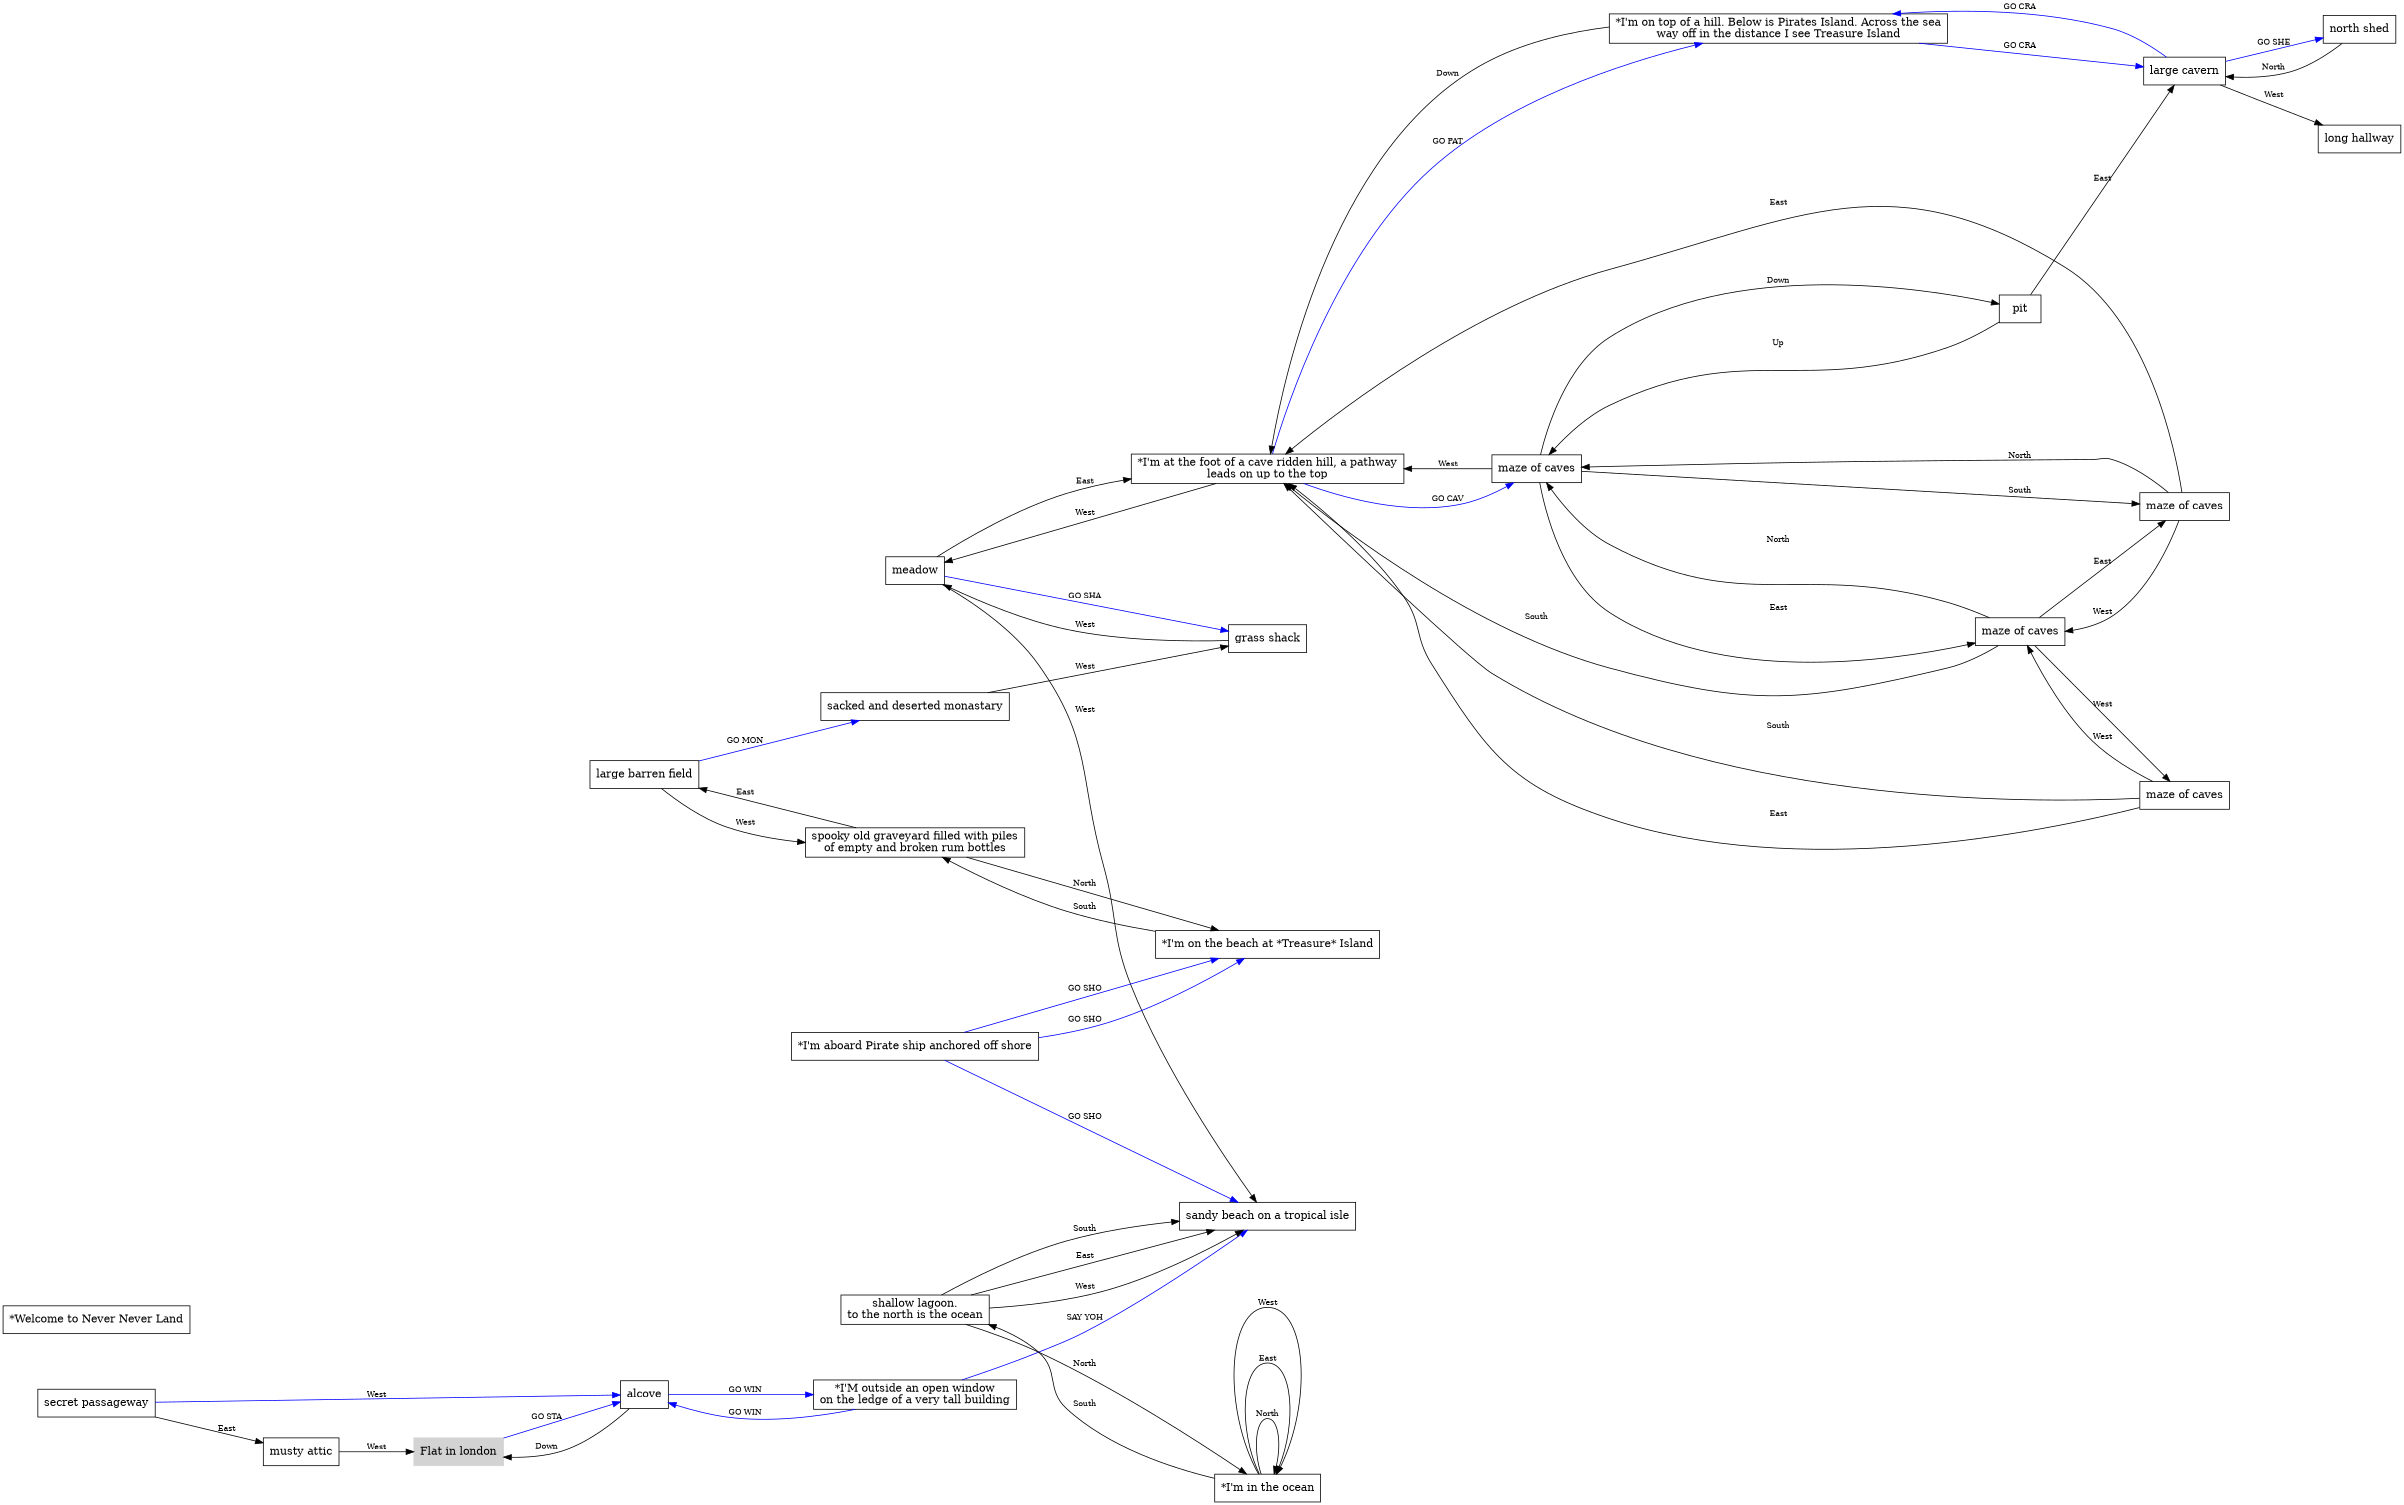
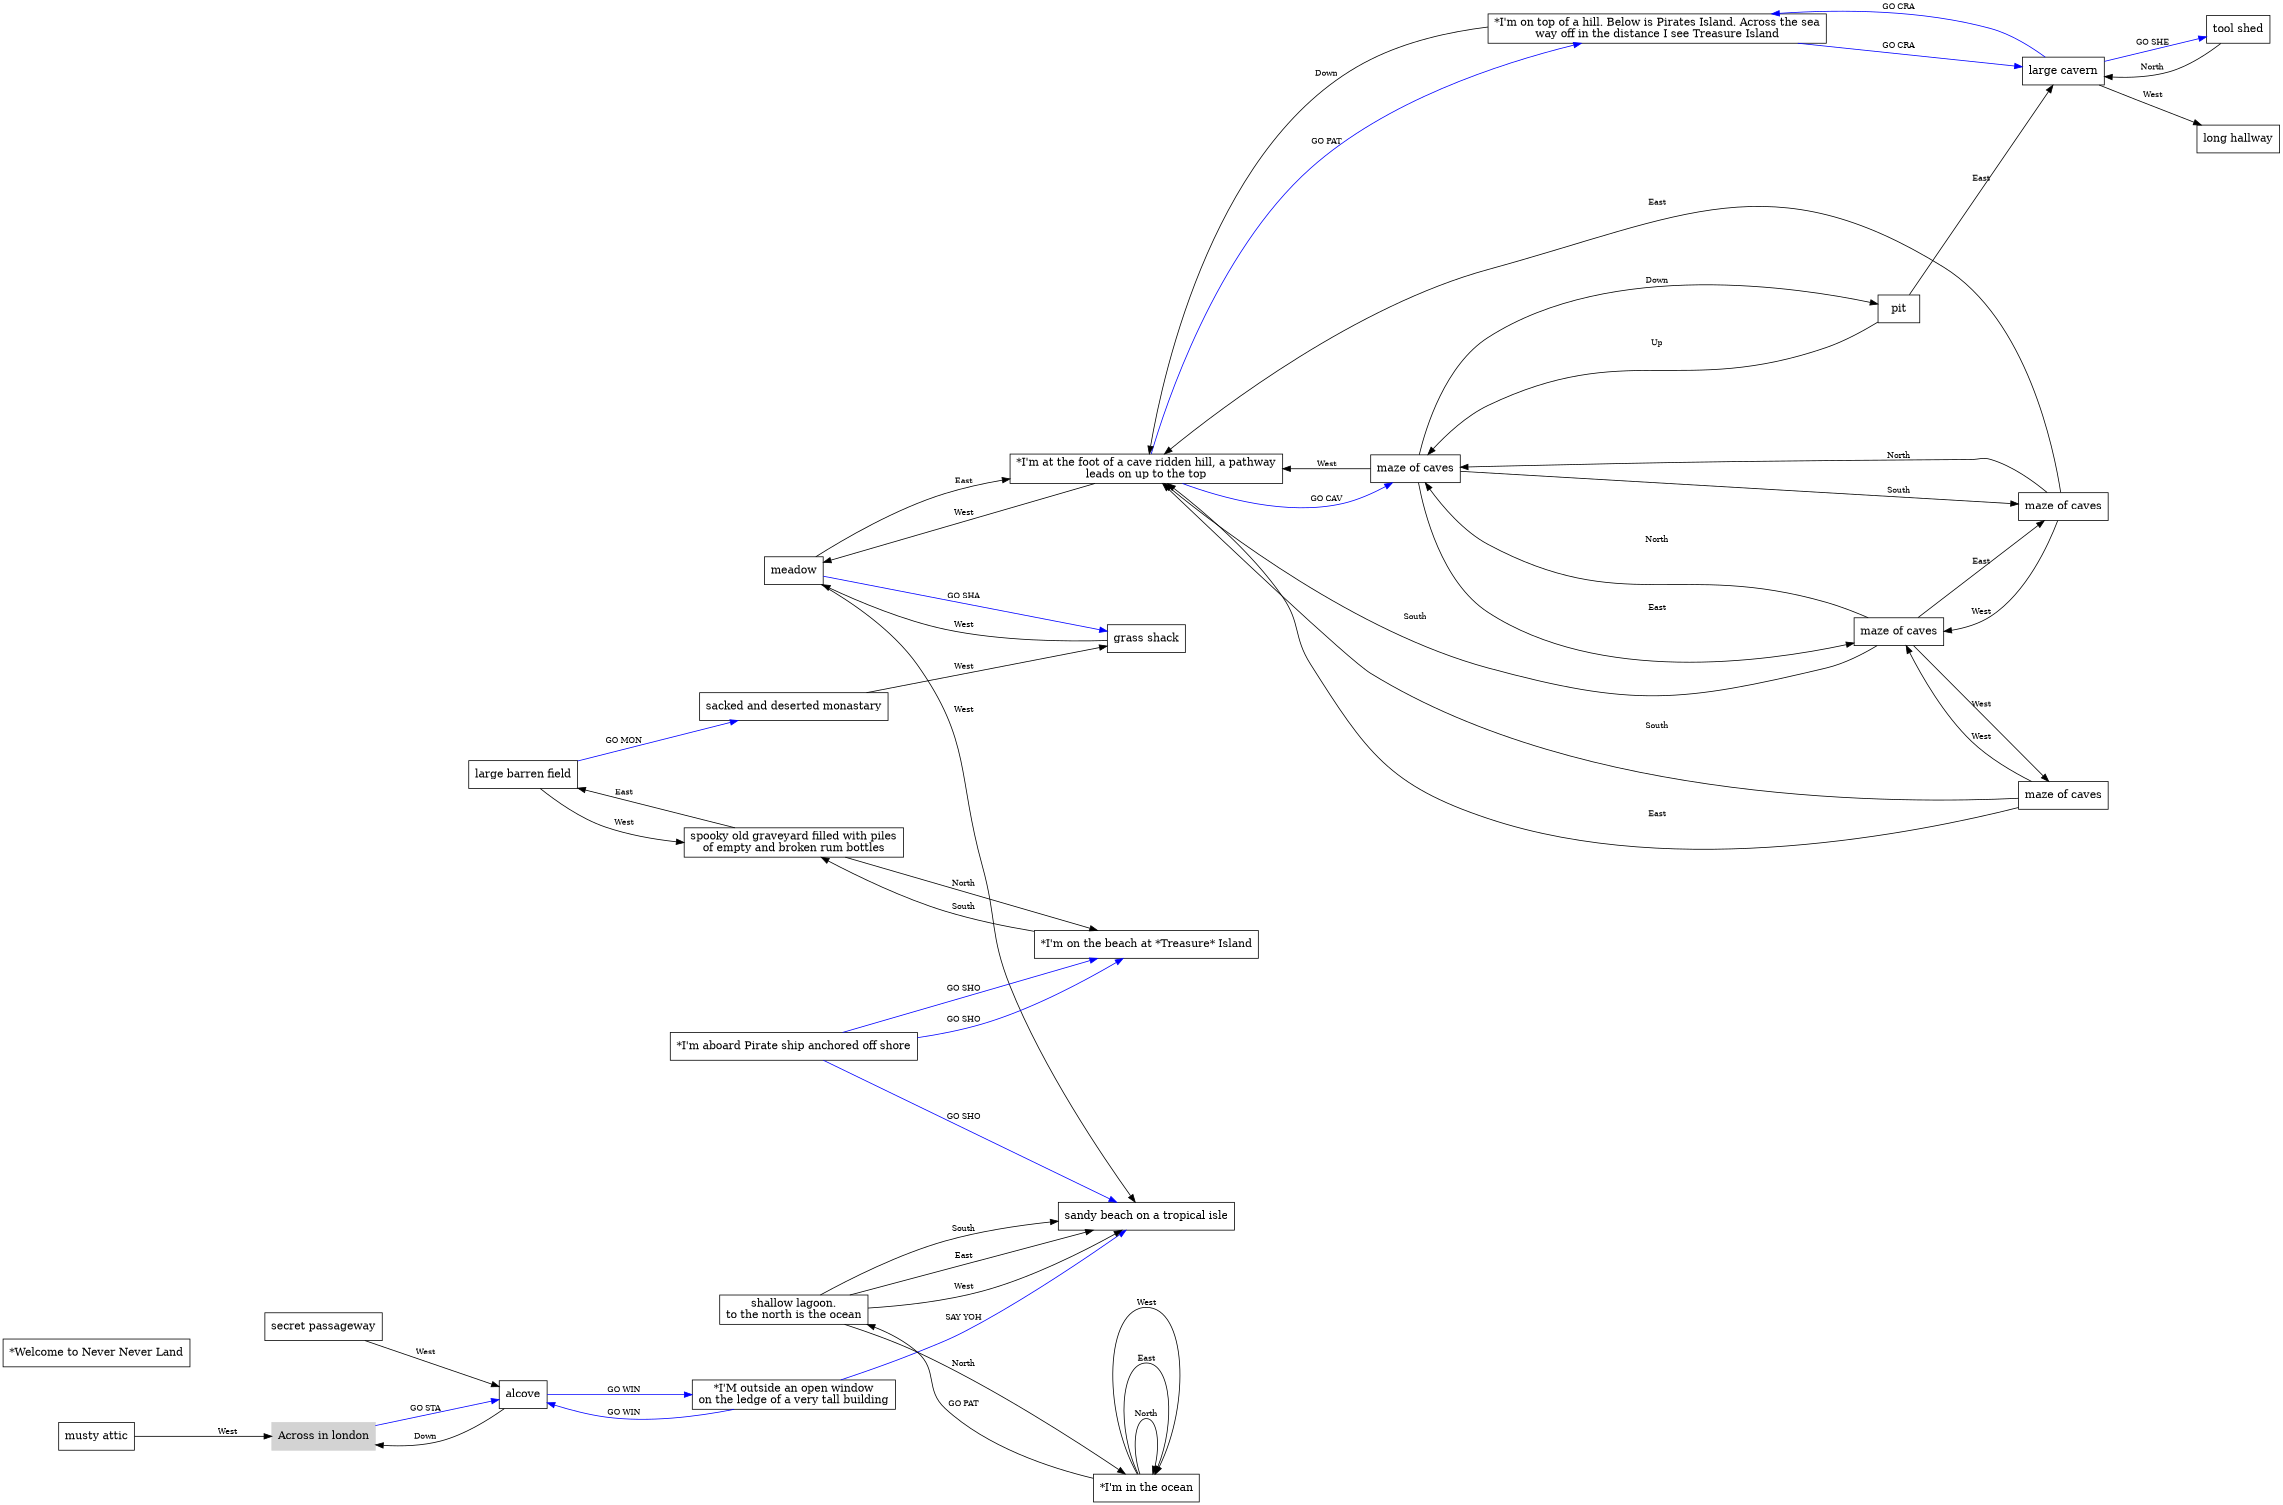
node "north shed": label "north shed" -> "tool shed"
edge "secret passageway" -> "alcove": color blue -> black
edge "*I'm in the ocean" -> "shallow lagoon. to the north is the ocean": label "South" -> "GO PAT"
edge "secret passageway" -> "musty attic": removed, label "East"
node "Flat in london": label "Flat in london" -> "Across in london"
